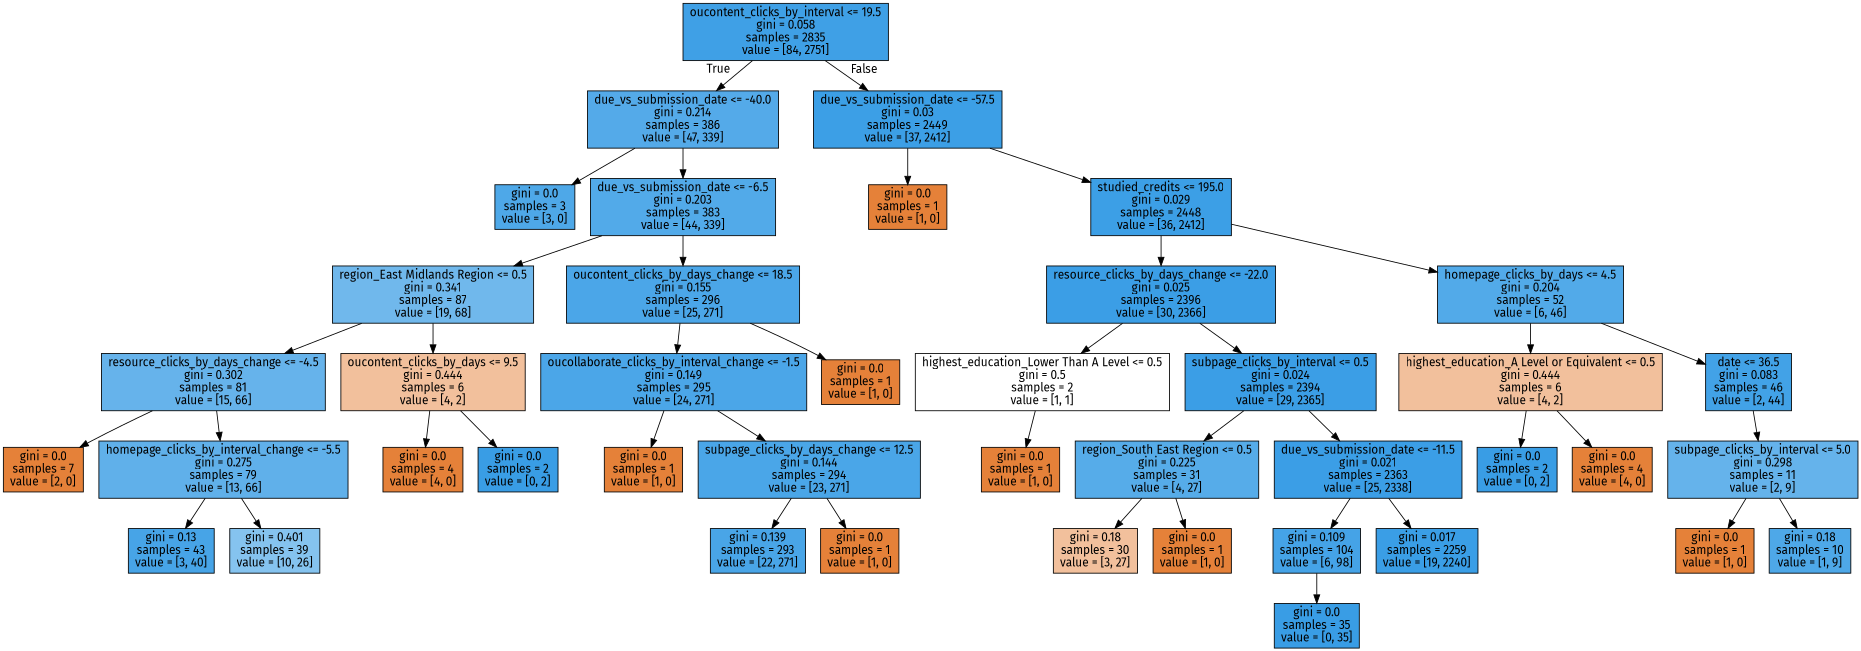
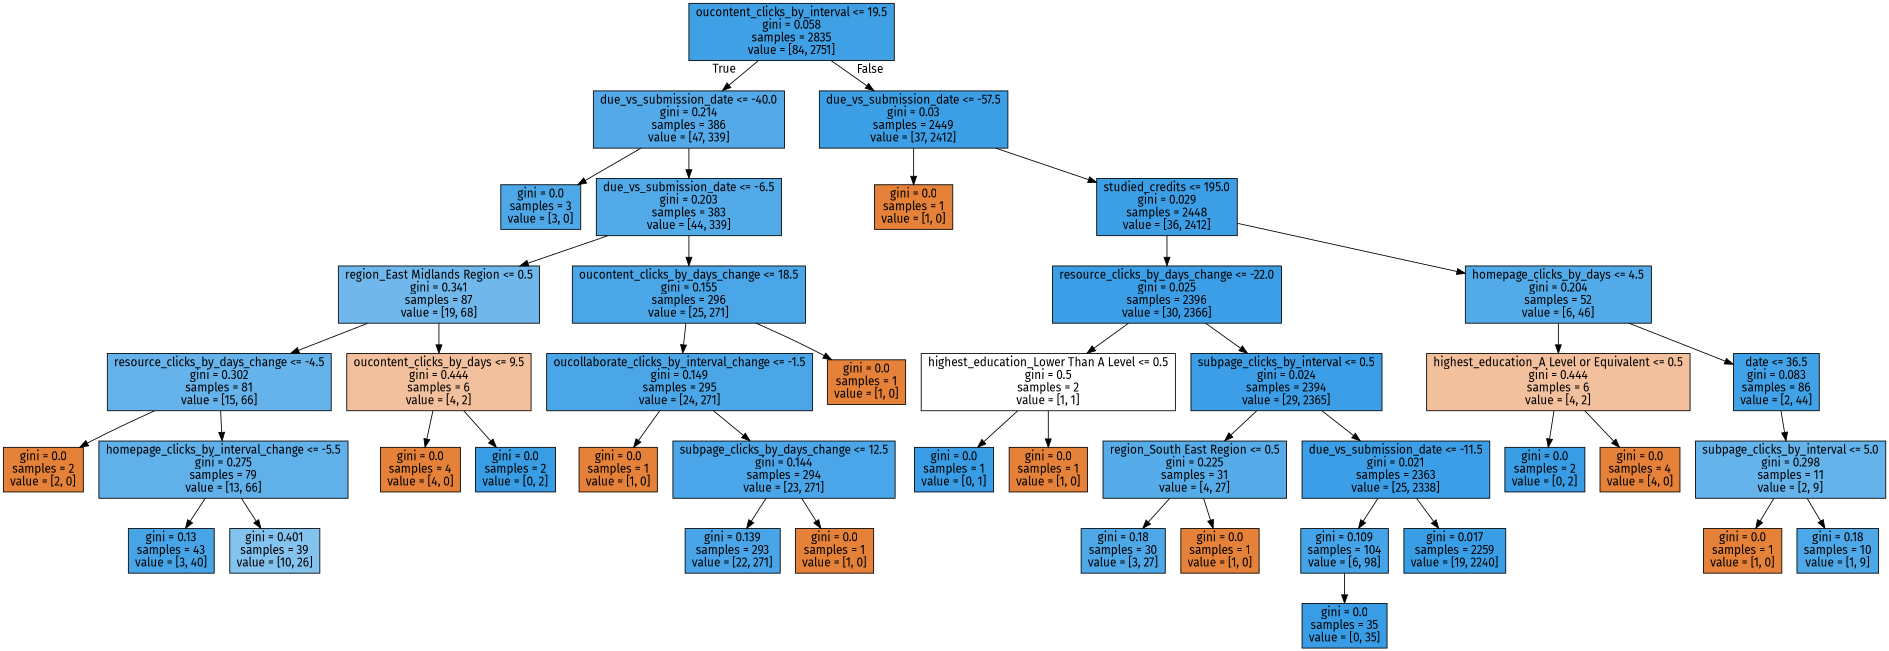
node "date <= 36.5 gini = 0.083 samples = 46 value = [2, 44]": label "date <= 36.5 gini = 0.083 samples = 46 value = [2, 44]" -> "date <= 36.5 gini = 0.083 samples = 86 value = [2, 44]"
node "gini = 0.0 samples = 7 value = [2, 0]": label "gini = 0.0 samples = 7 value = [2, 0]" -> "gini = 0.0 samples = 2 value = [2, 0]"
node "gini = 0.0 samples = 1 value = [0, 1]": added
node "gini = 0.18 samples = 30 value = [3, 27]": fillcolor #e581397f -> #399de5e3
